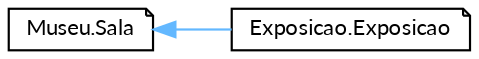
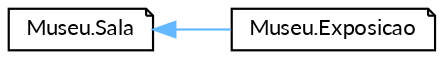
node "Exposicao.Exposicao": label "Exposicao.Exposicao" -> "Museu.Exposicao"
